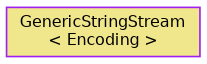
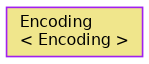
node "GenericStringStream < Encoding >": label "GenericStringStream < Encoding >" -> "Encoding < Encoding >"
